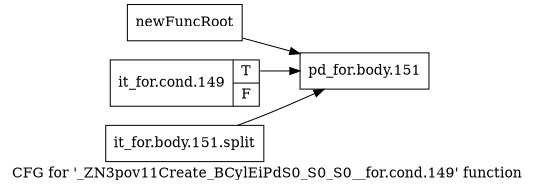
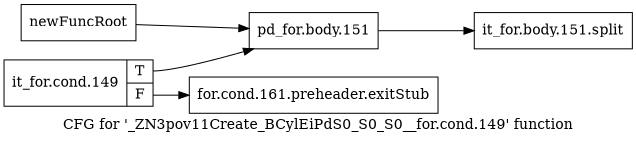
node "for.cond.161.preheader.exitStub": added
edge "it_for.body.151.split" -> "pd_for.body.151": reversed
